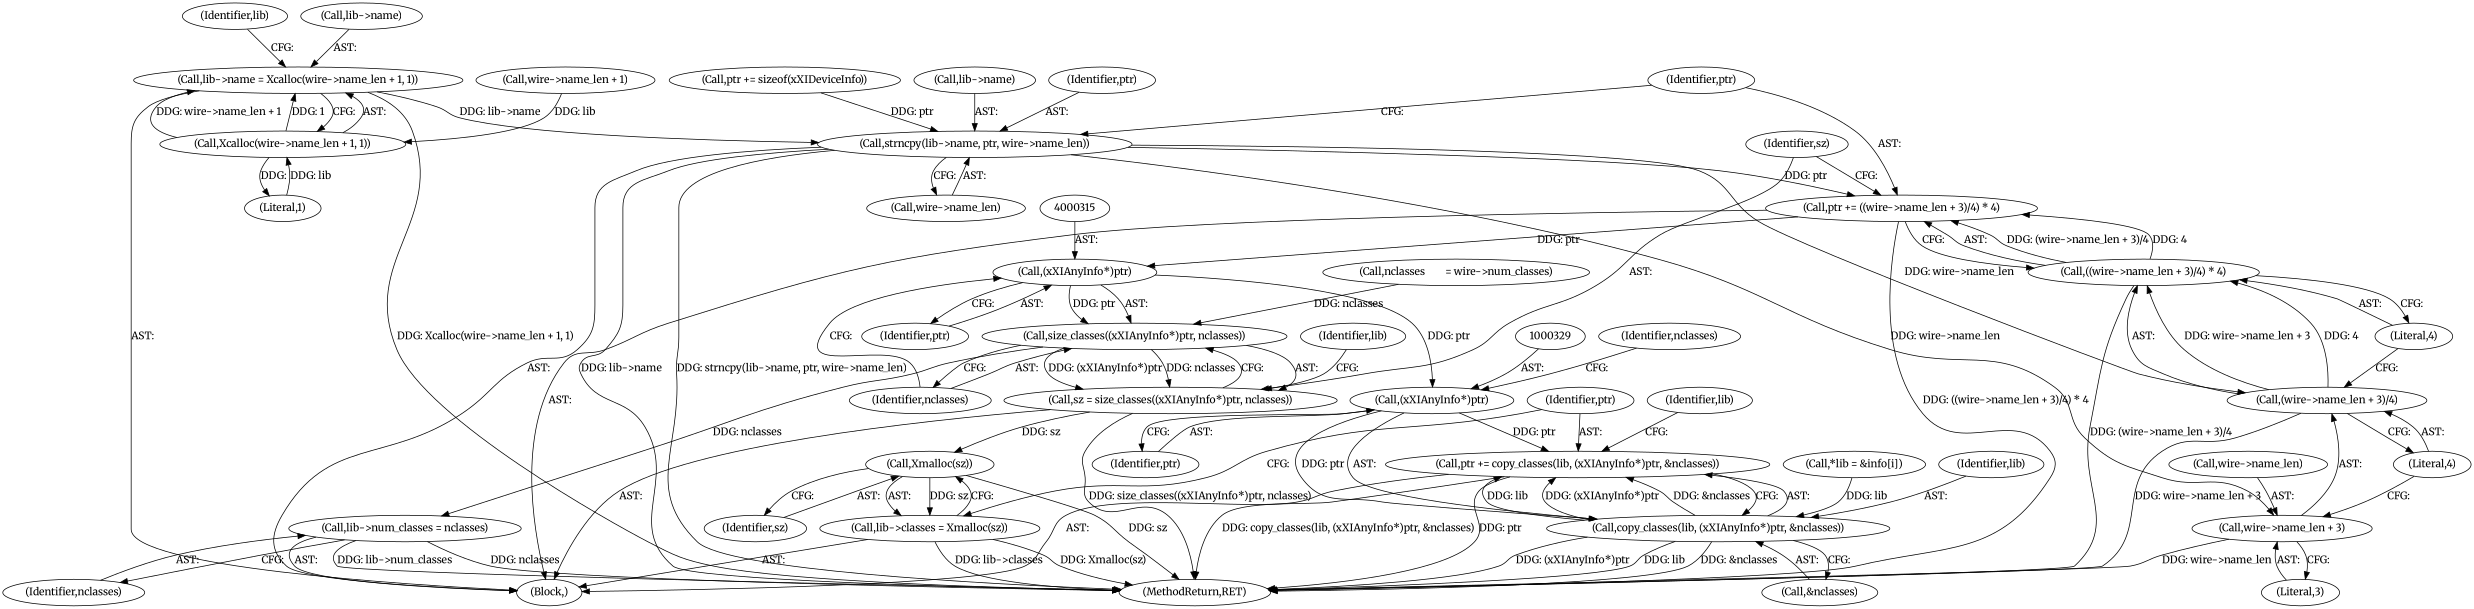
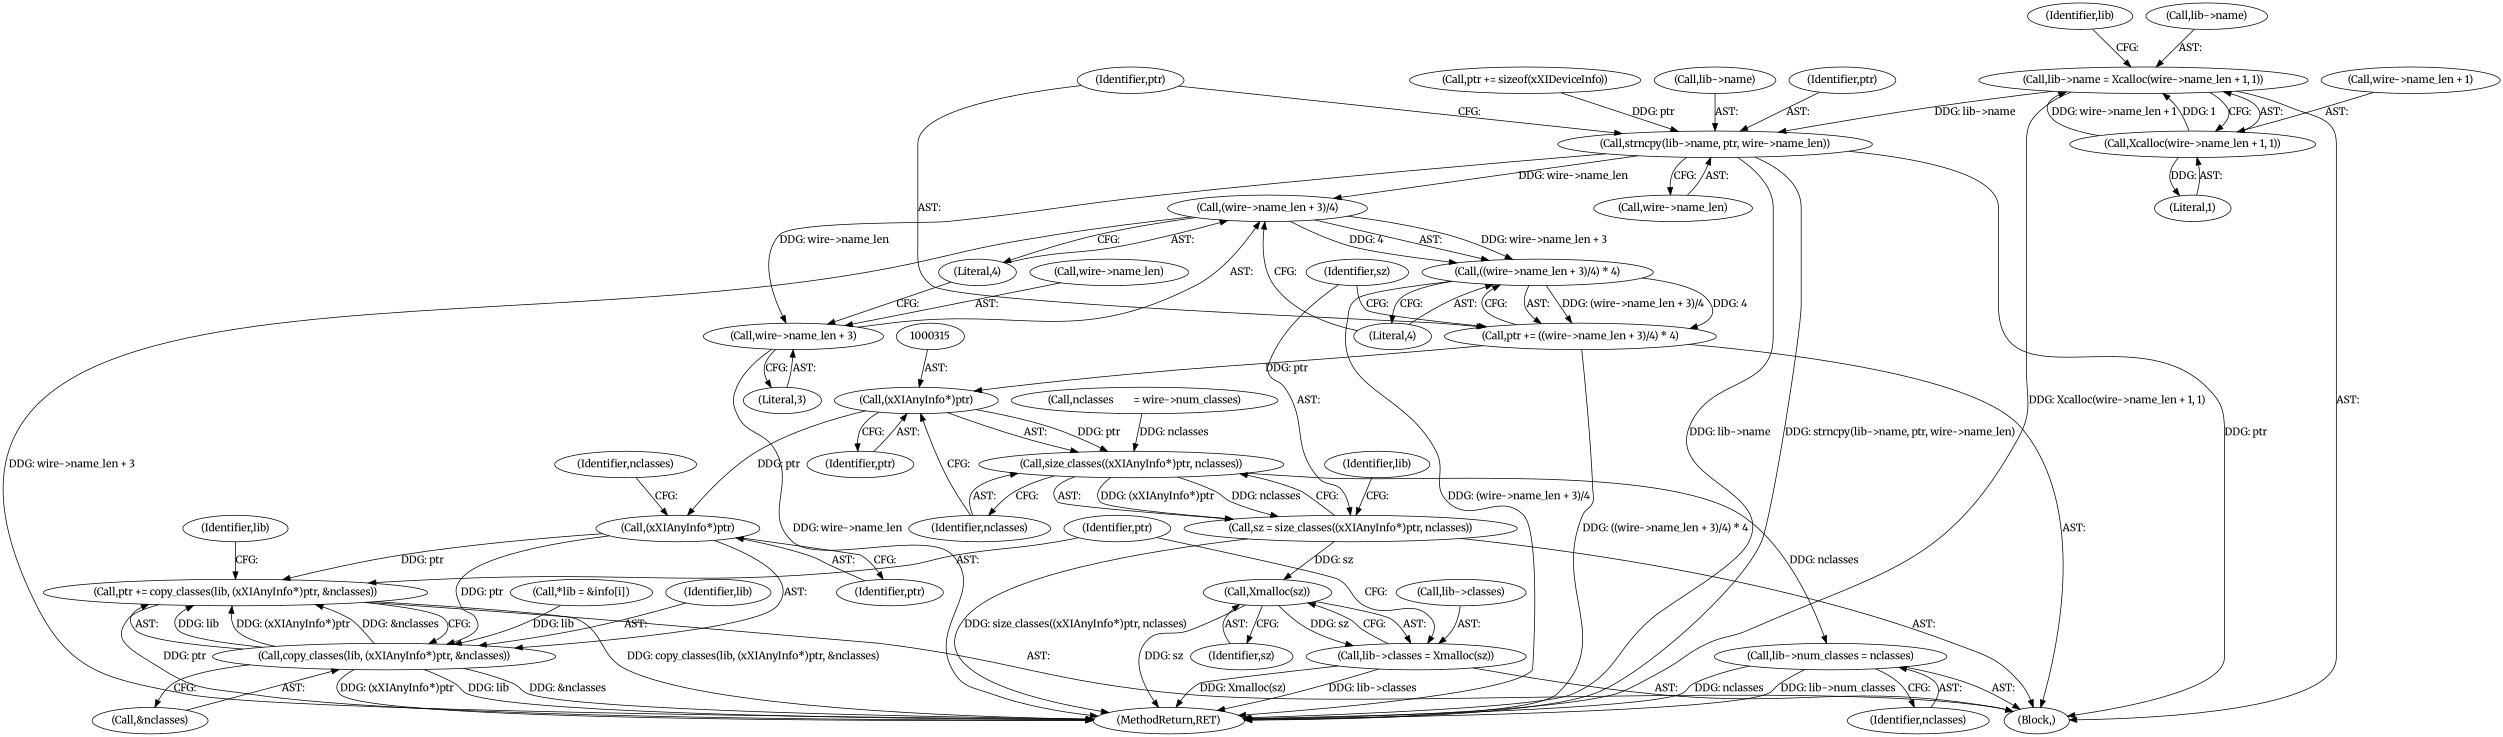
edge "(Call,wire->name_len + 1)" -> "(Call,Xcalloc(wire->name_len + 1, 1))": label "DDG: lib" -> "AST: "
edge "(Call,strncpy(lib->name, ptr, wire->name_len))" -> "(Call,ptr += ((wire->name_len + 3)/4) * 4)": removed, label "DDG: ptr"
edge "(Literal,1)" -> "(Call,Xcalloc(wire->name_len + 1, 1))": label "DDG: lib" -> "AST: "
node "4000315": label "4000315" -> "1000315"
node "1000329": removed
edge "(Call,strncpy(lib->name, ptr, wire->name_len))" -> "(Block,)": label "AST: " -> "DDG: ptr"
node "(Call,lib->classes)": added
